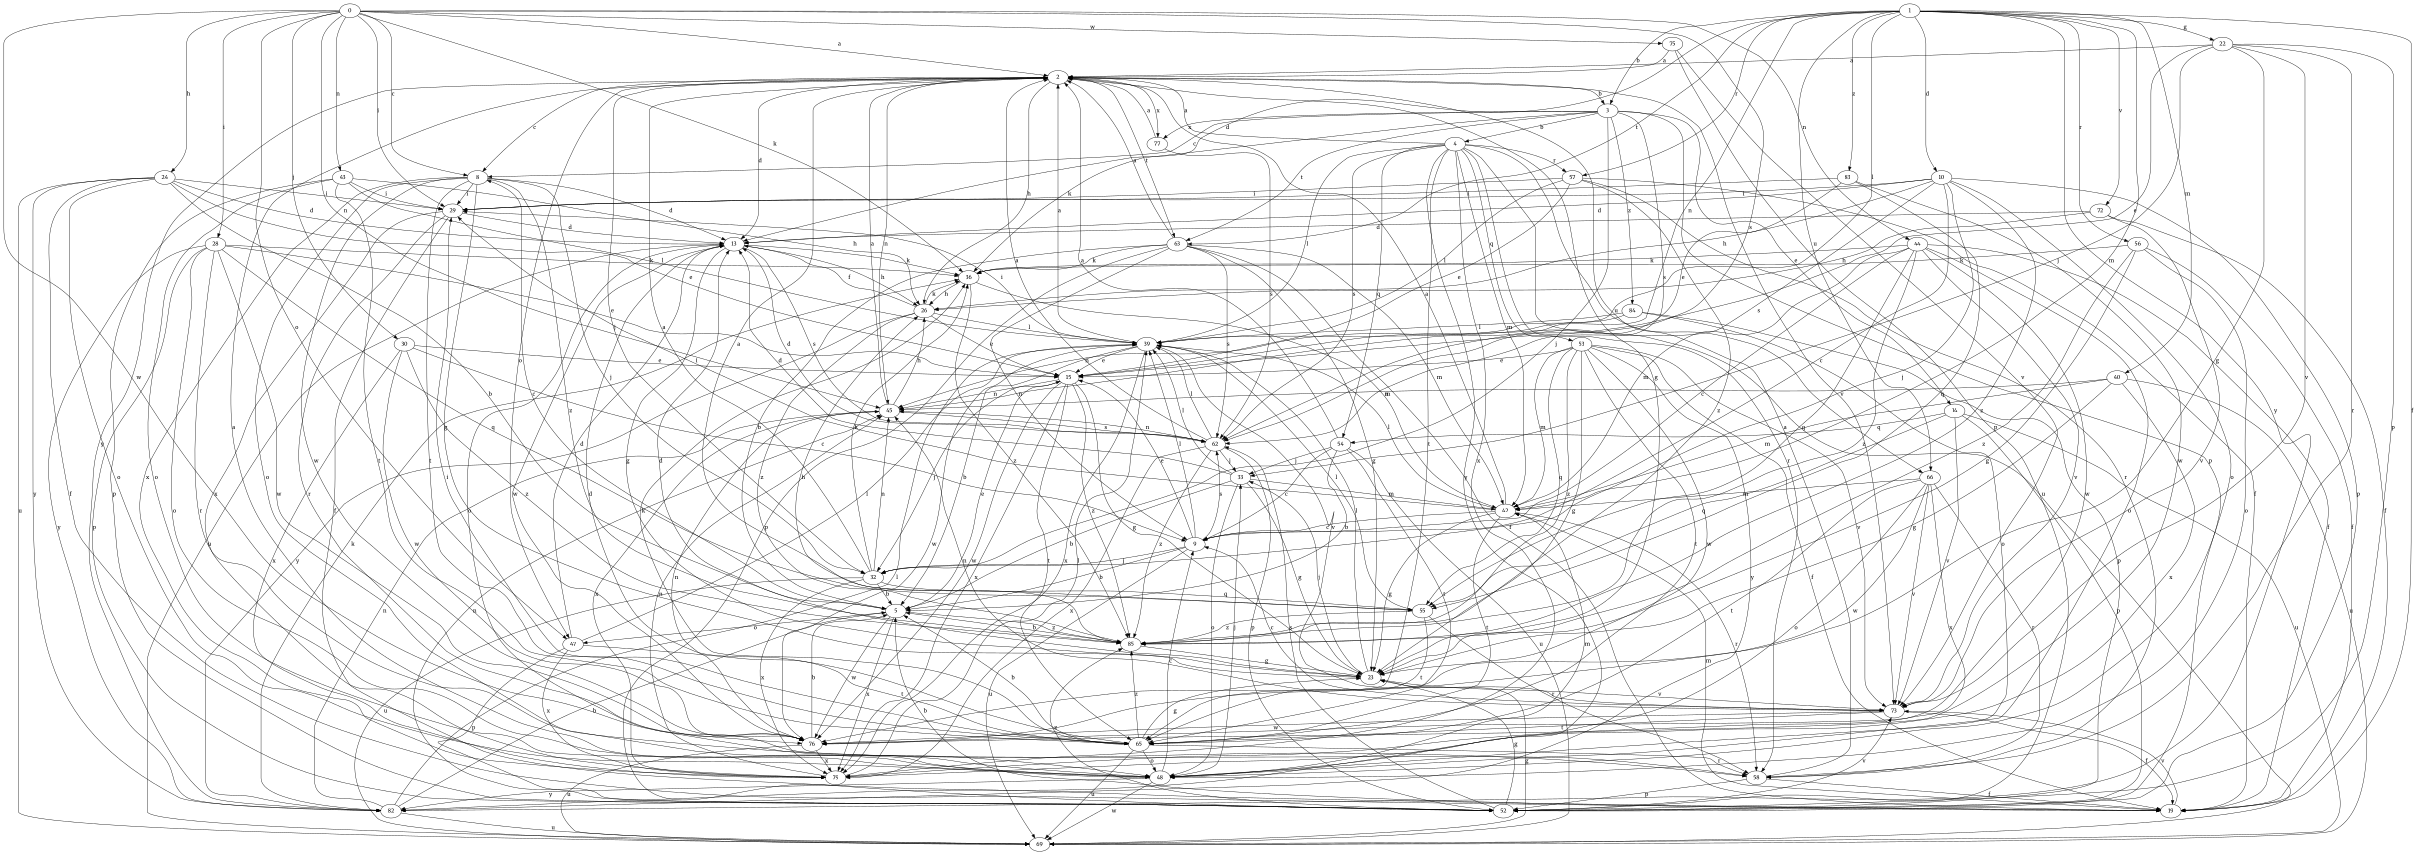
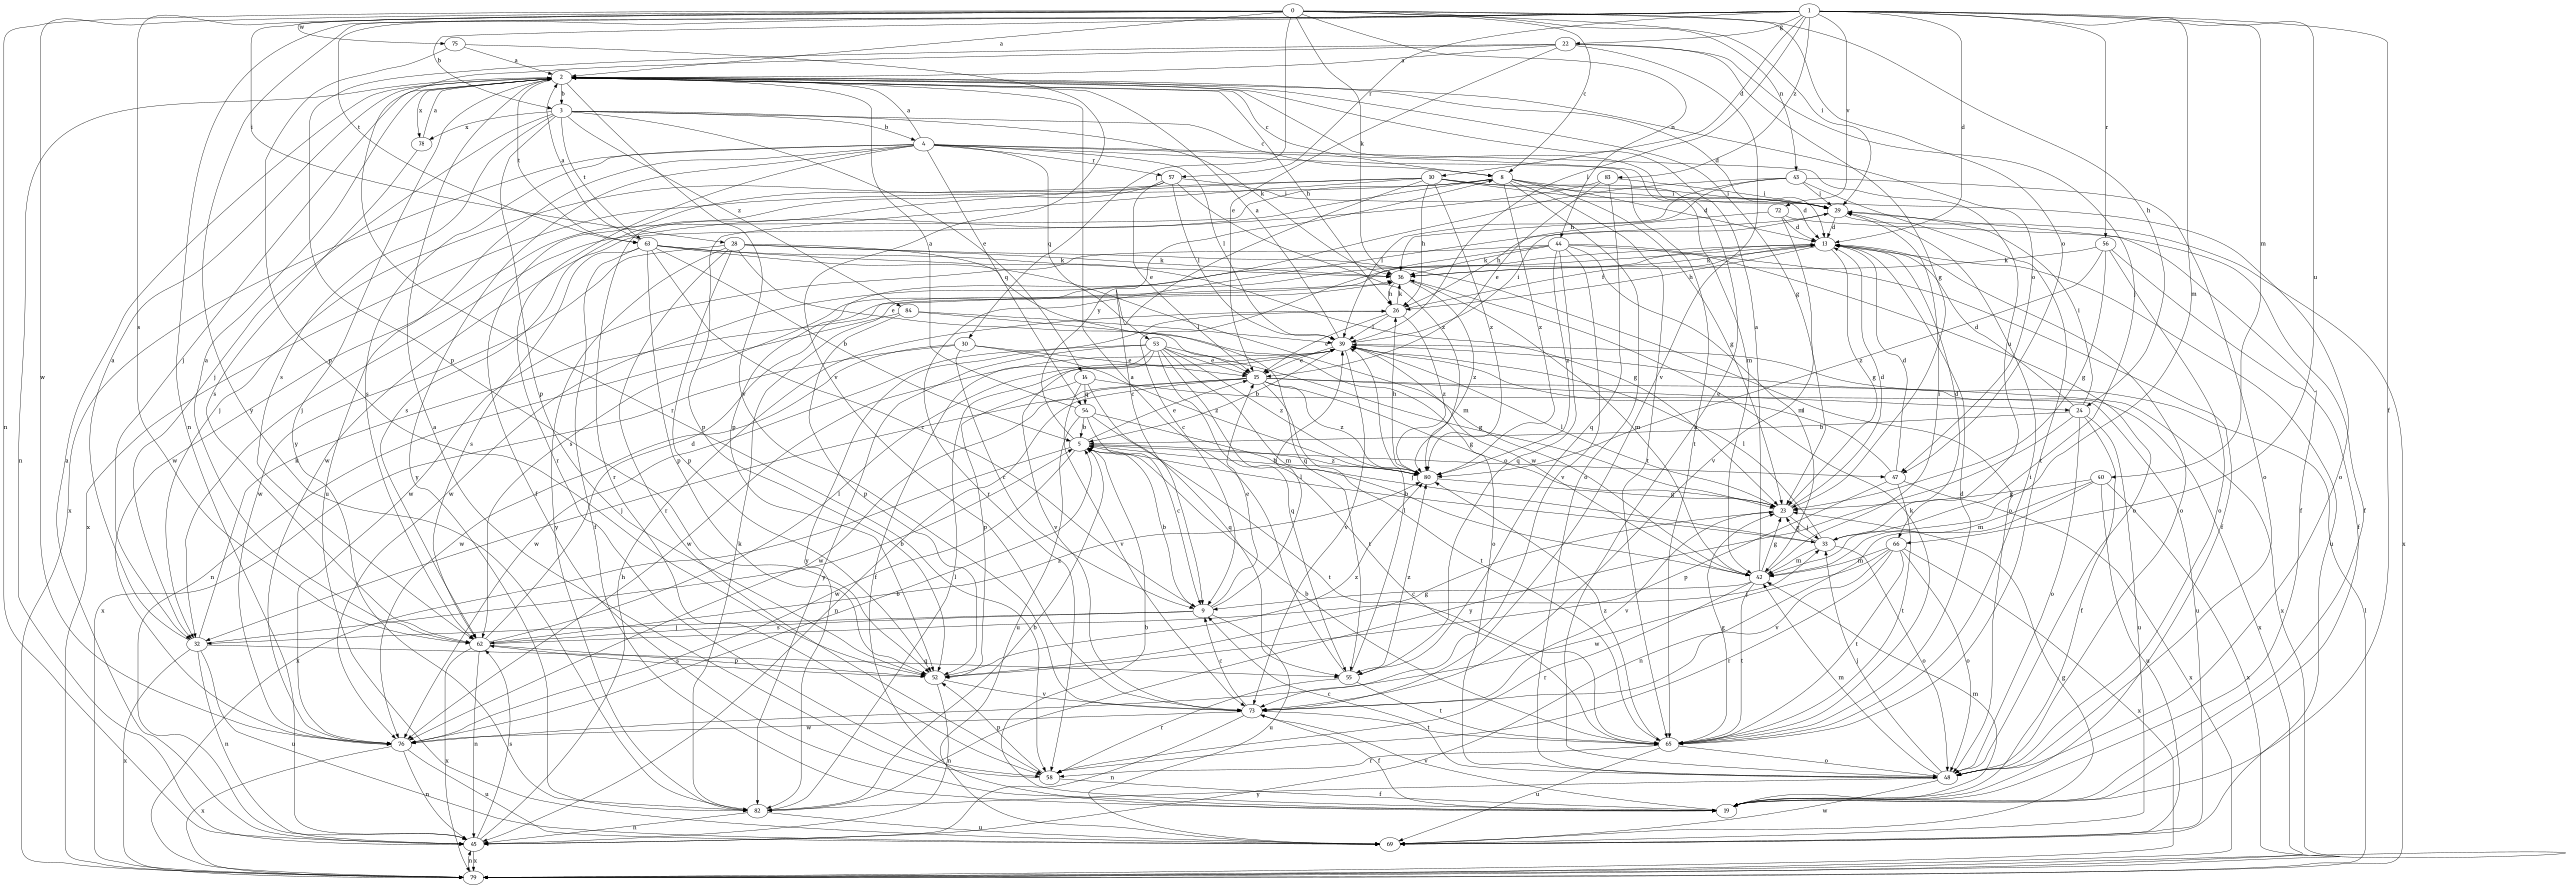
node "77": label "77" -> "78"
edge "43" -> "26": now "43" -> "36"
edge "24" -> "15": reversed
edge "5" -> "8": label "c" -> "y"
edge "63" -> "9": label "n" -> "c"
edge "42" -> "39": label "l" -> "w"
edge "45" -> "76": reversed
node "85": label "85" -> "80"
